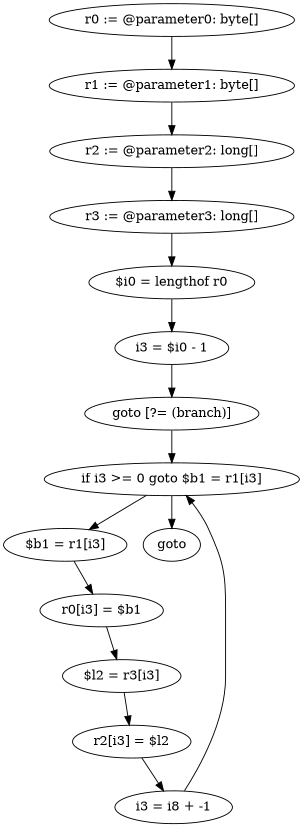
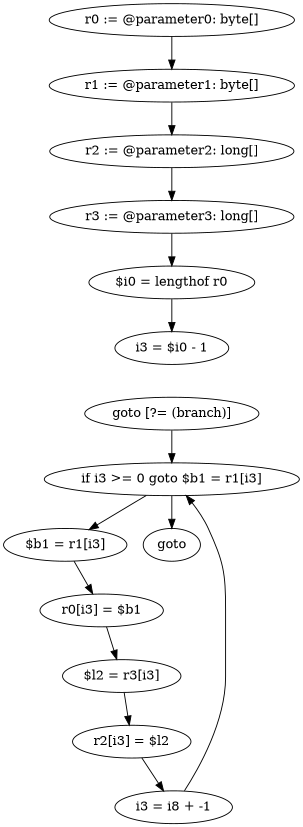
edge "i3 = $i0 - 1" -> "goto [?= (branch)]": removed
